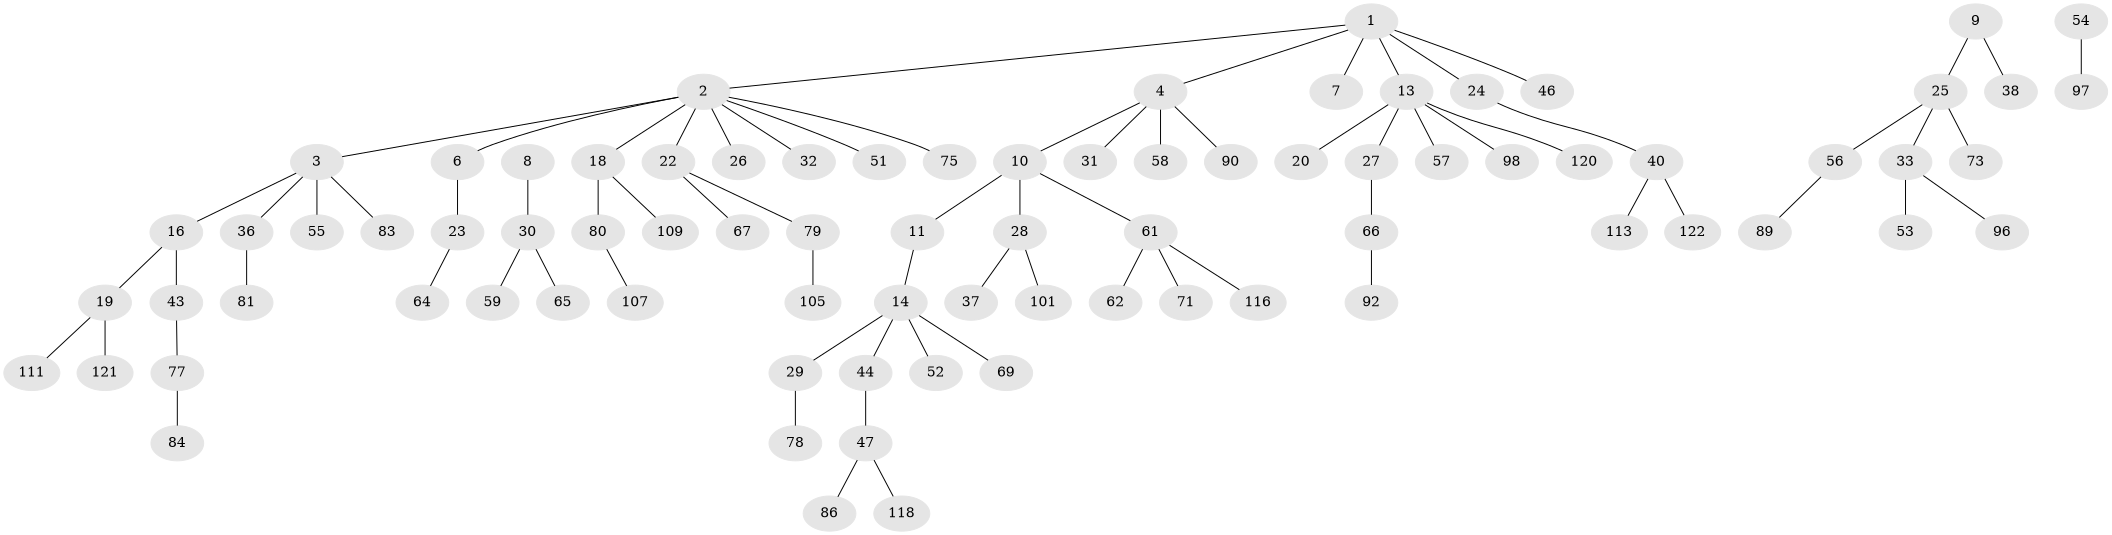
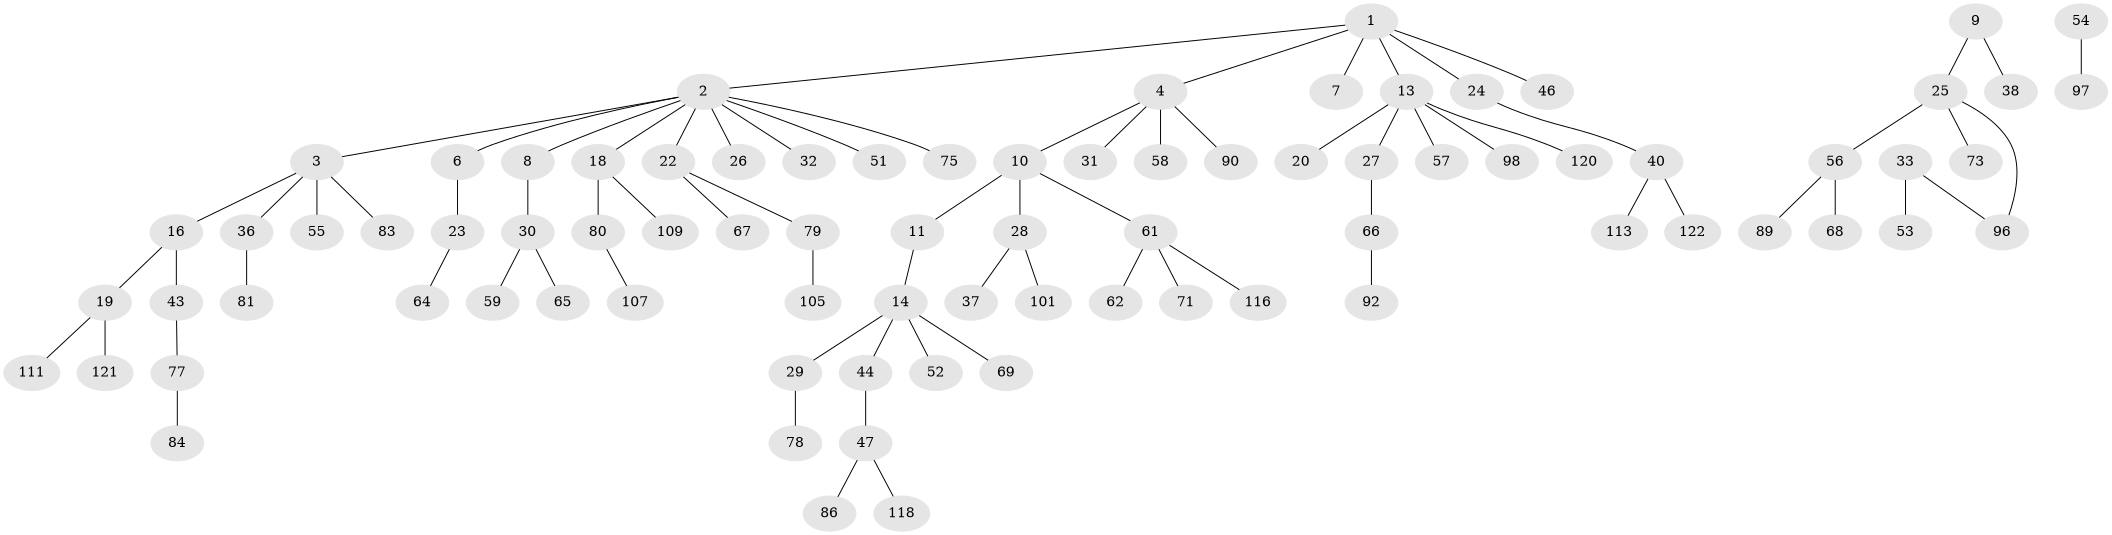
edge "2" -- "8": added
edge "25" -- "33": now "25" -- "96"
node "68": added
